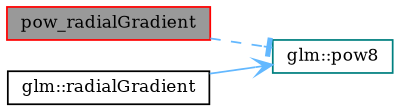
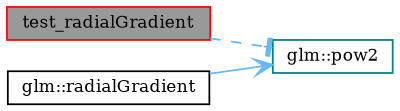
node "pow_radialGradient": label "pow_radialGradient" -> "test_radialGradient"
node "glm::pow8": label "glm::pow8" -> "glm::pow2"
